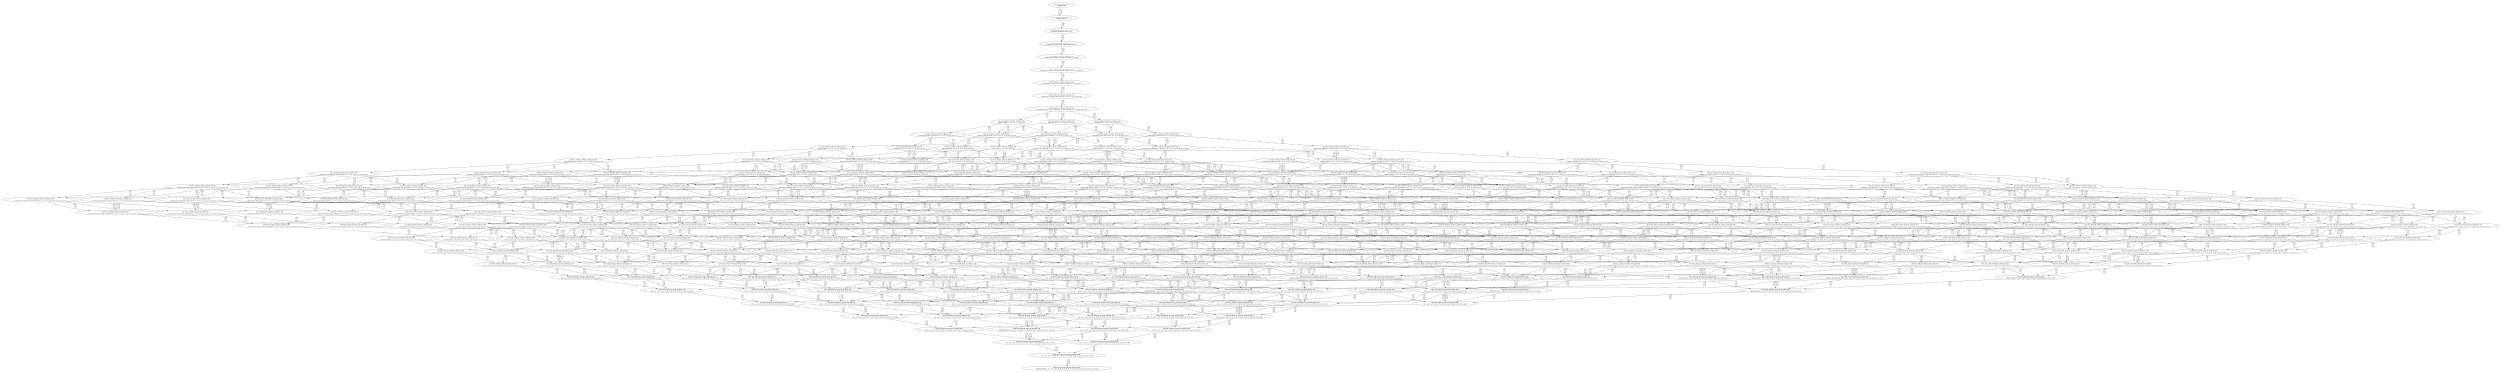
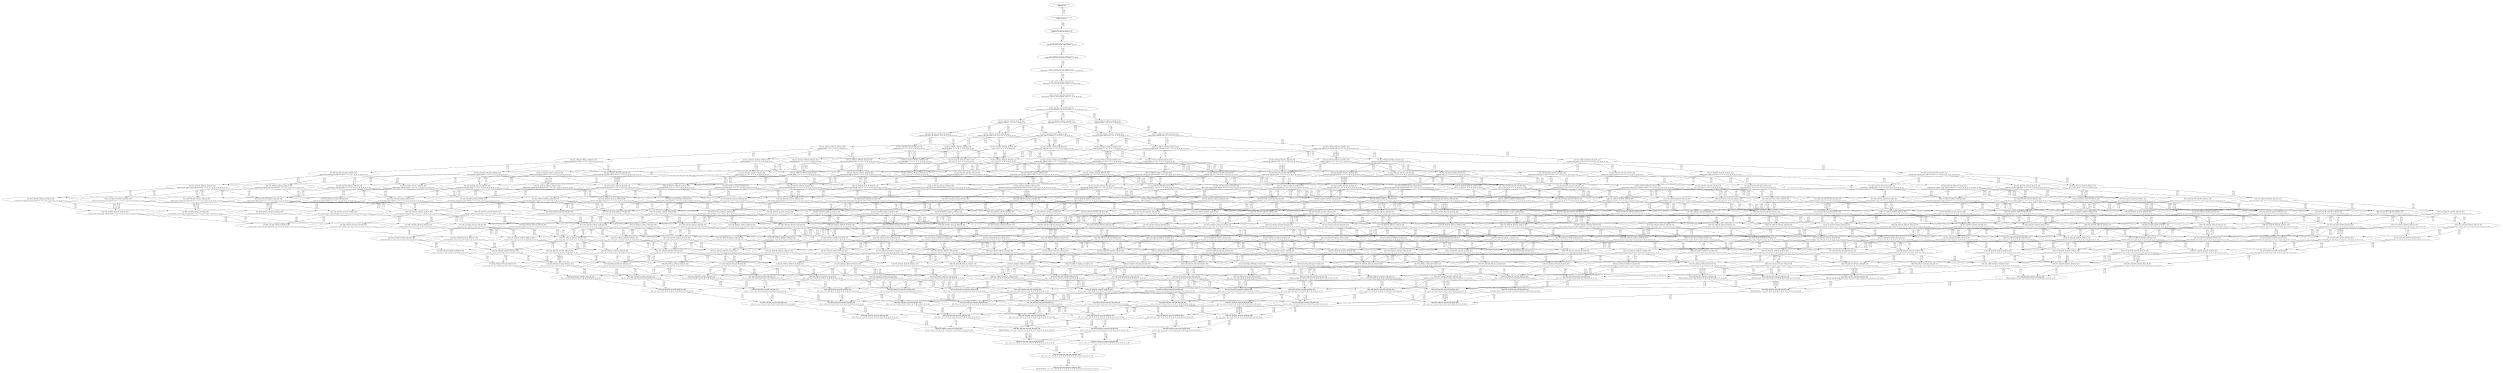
edge "S1: [0, 0] [0, 0] [0, 0] [48, 61] {T0J0:48-61}{1}" -> "S2: [48, 48] [48, 48] [48, 61] [87, 110] {T0J1:87-110}{1, 2}": reversed
